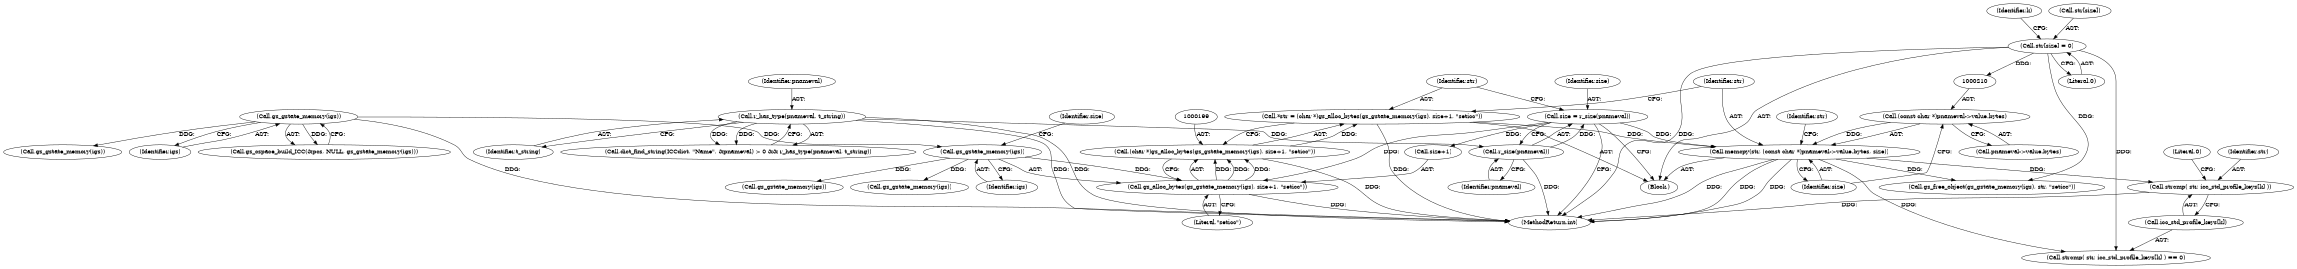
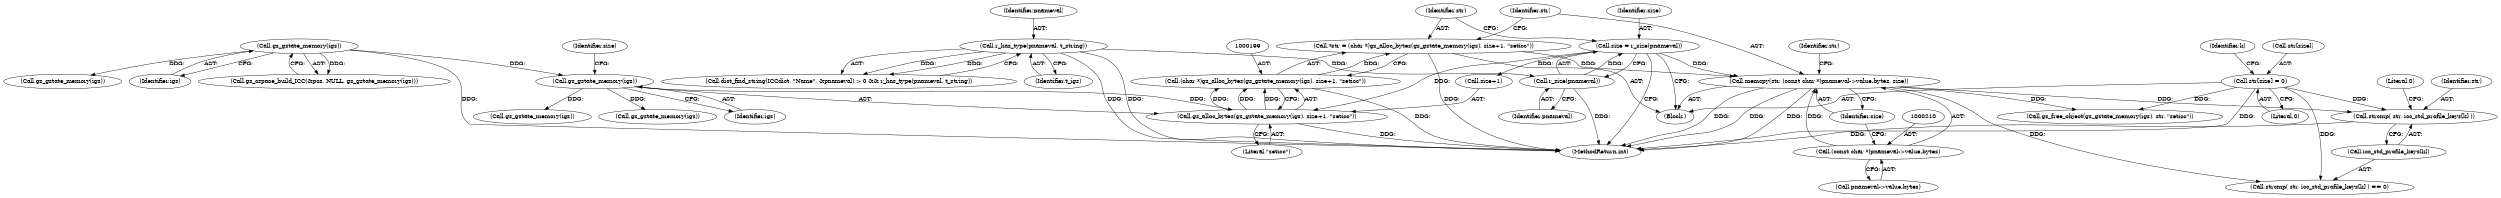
edge "(Call,str[size] = 0)" -> "1000210": now "(Call,str[size] = 0)" -> "(Call,strcmp( str, icc_std_profile_keys[k] ))"
node "(Identifier,t_string)": label "(Identifier,t_string)" -> "(Identifier,t_igs)"
